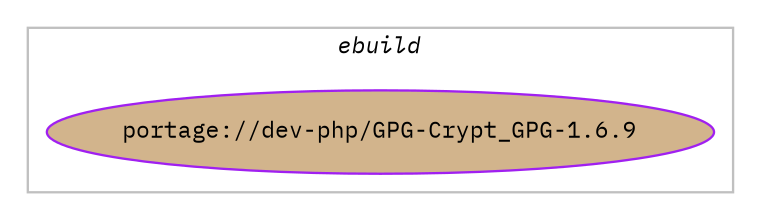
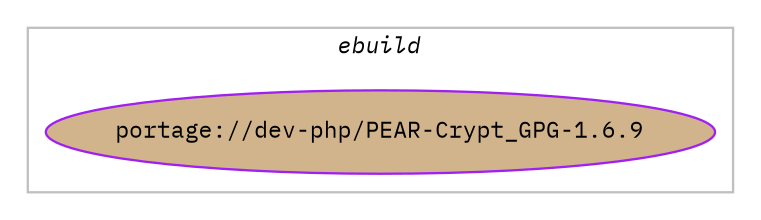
node "portage://dev-php/GPG-Crypt_GPG-1.6.9": label "portage://dev-php/GPG-Crypt_GPG-1.6.9" -> "portage://dev-php/PEAR-Crypt_GPG-1.6.9"
